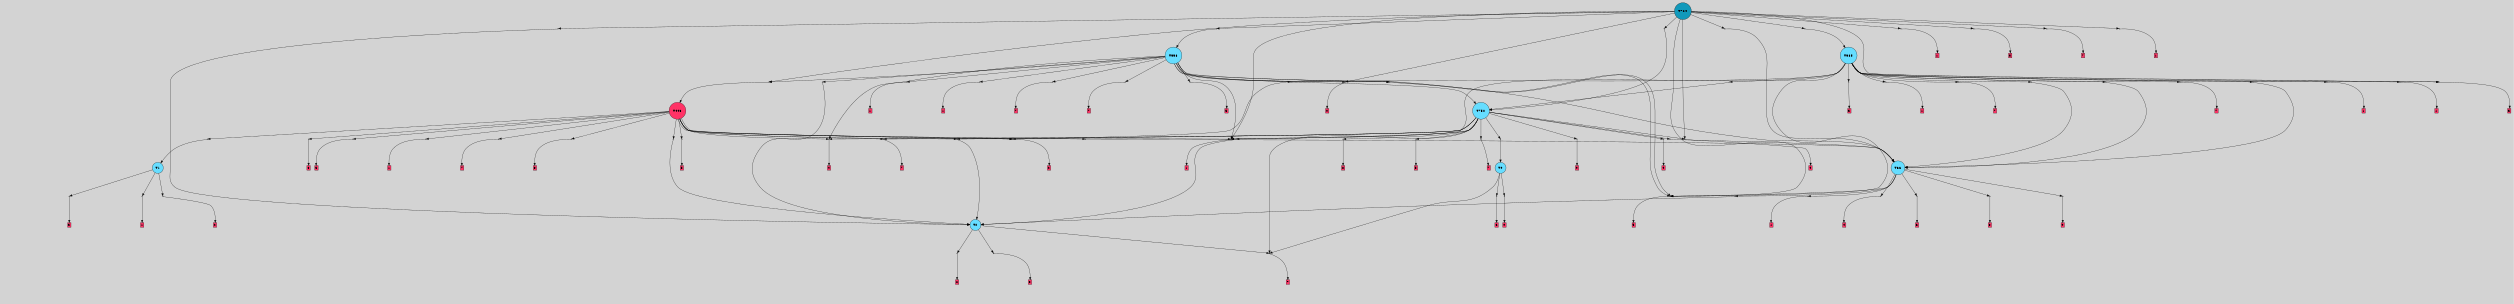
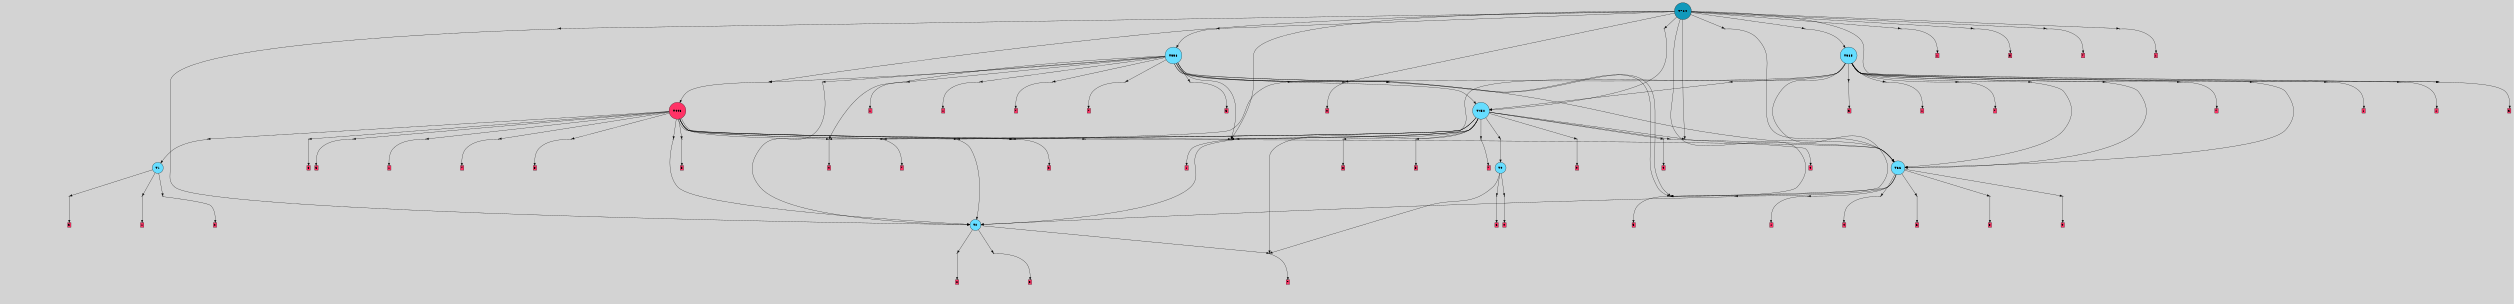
node "T752": label "T752" -> "T452"
